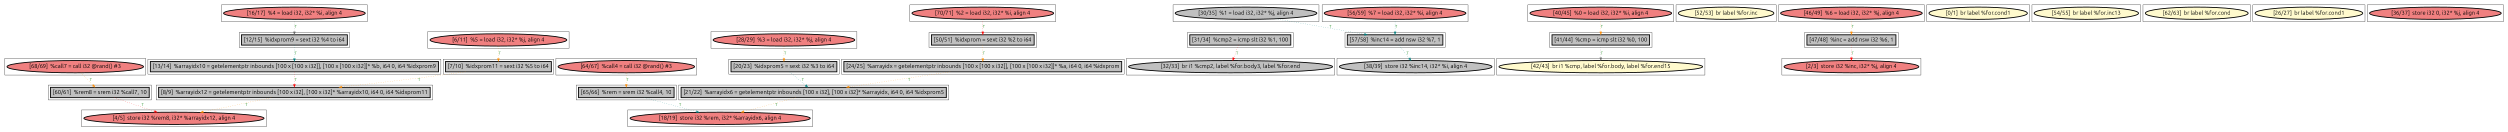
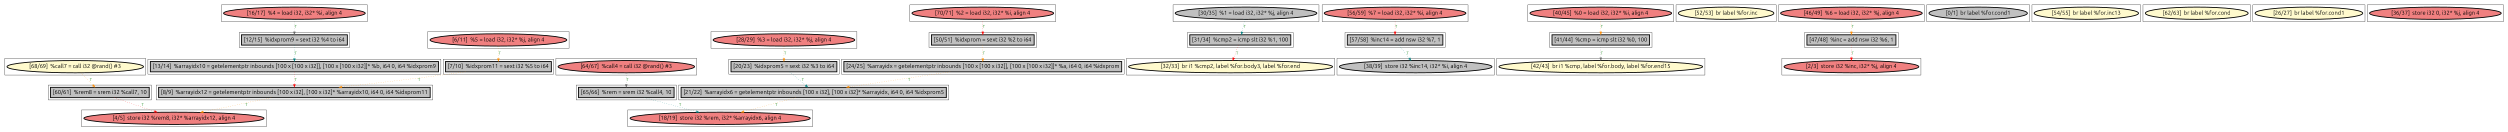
node "[0/1]  br label %for.cond1": fillcolor lemonchiffon -> grey
edge "[56/59]  %7 = load i32, i32* %i, align 4" -> "[57/58]  %inc14 = add nsw i32 %7, 1": color teal -> red
edge "[30/35]  %1 = load i32, i32* %j, align 4" -> "[57/58]  %inc14 = add nsw i32 %7, 1": now "[30/35]  %1 = load i32, i32* %j, align 4" -> "[31/34]  %cmp2 = icmp slt i32 %1, 100"
node "[68/69]  %call7 = call i32 @rand() #3": fillcolor lightcoral -> lemonchiffon
node "[32/33]  br i1 %cmp2, label %for.body3, label %for.end": fillcolor grey -> lemonchiffon
edge "[64/67]  %call4 = call i32 @rand() #3" -> "[65/66]  %rem = srem i32 %call4, 10": color darkorange -> gray40
